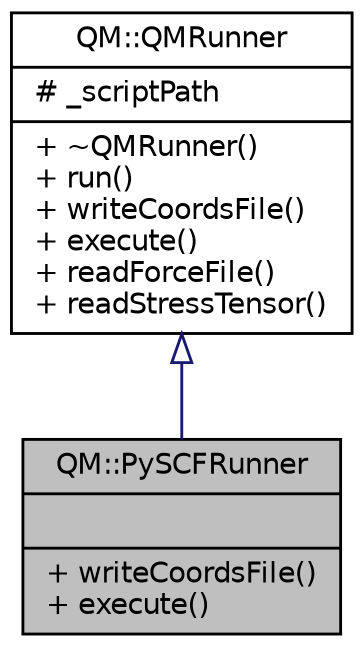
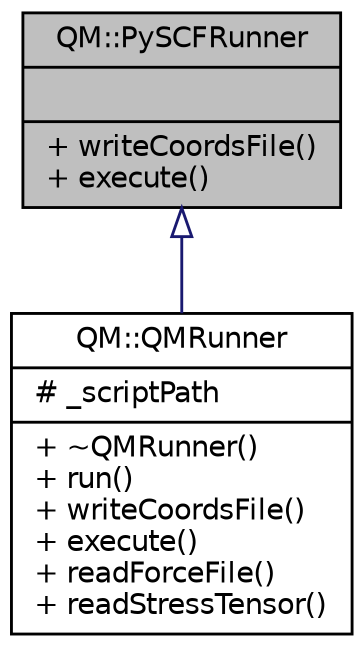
edge "QM::PySCFRunner" -> "QM::QMRunner": reversed
